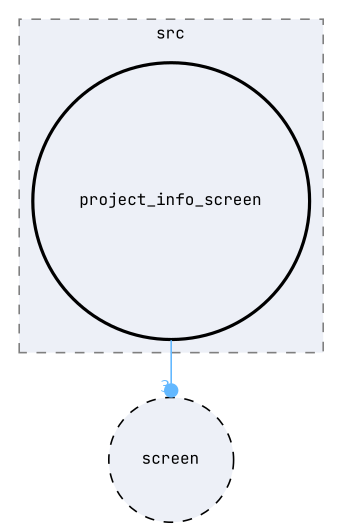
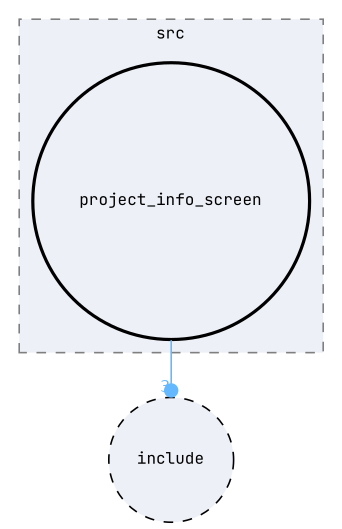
node "screen": label "screen" -> "include"
